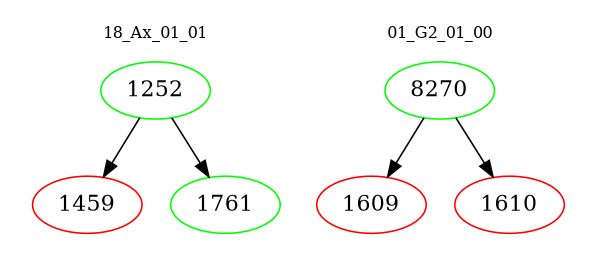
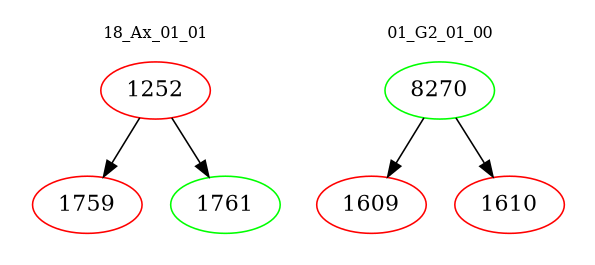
node "1252": color green -> red
node "1459": label "1459" -> "1759"
